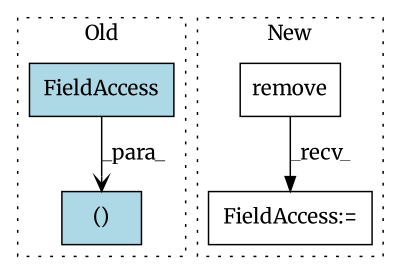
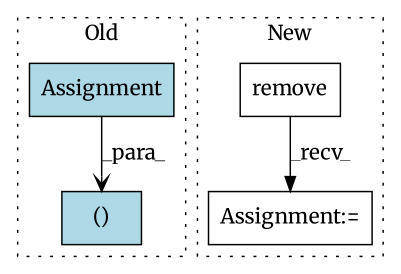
node "FieldAccess": label "FieldAccess" -> "Assignment"
node "FieldAccess:=": label "FieldAccess:=" -> "Assignment:="
